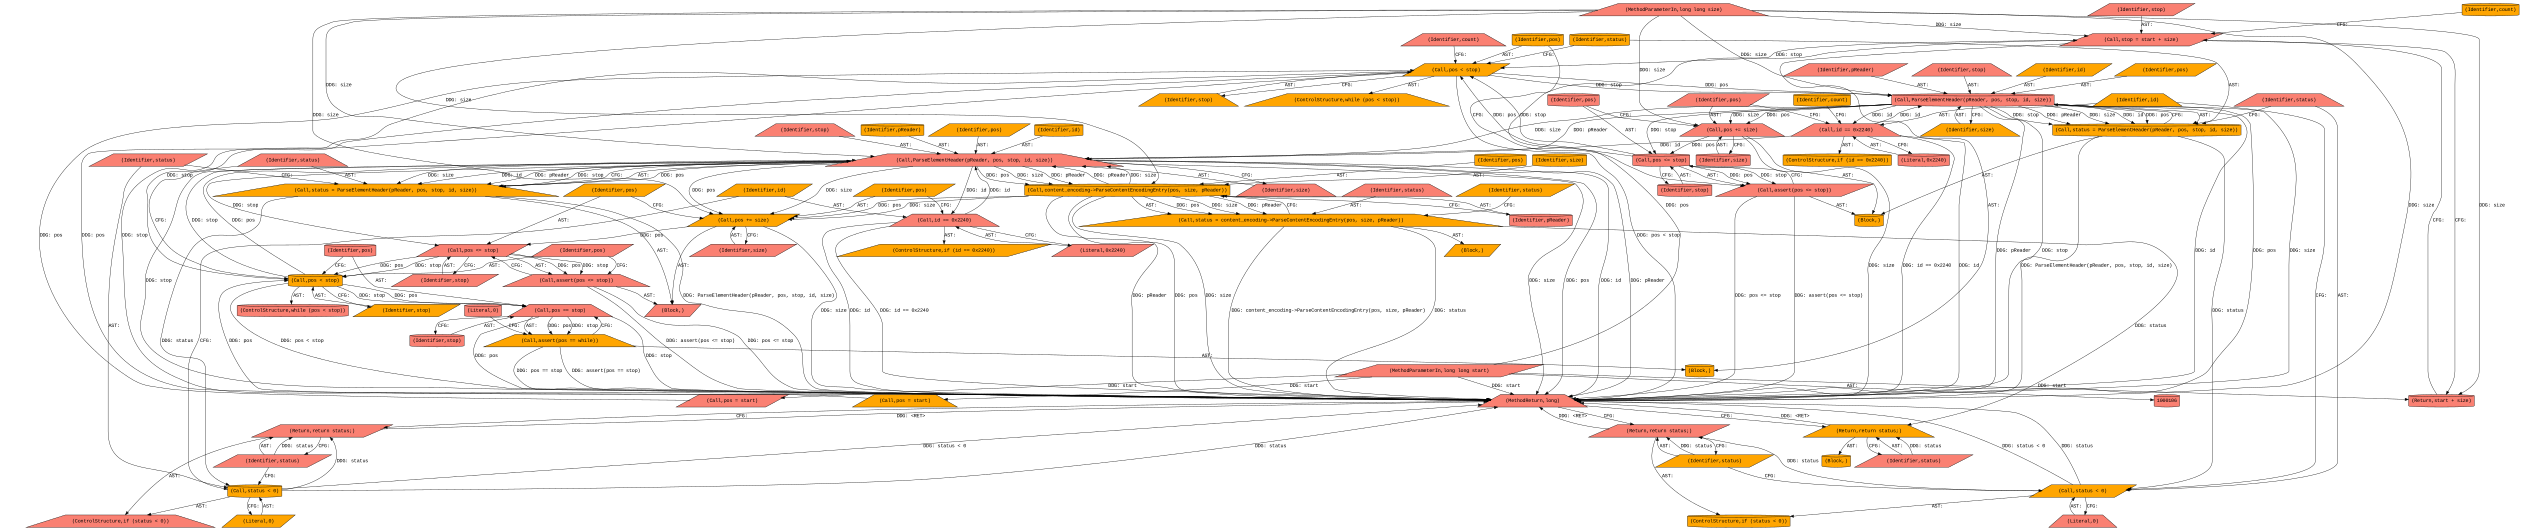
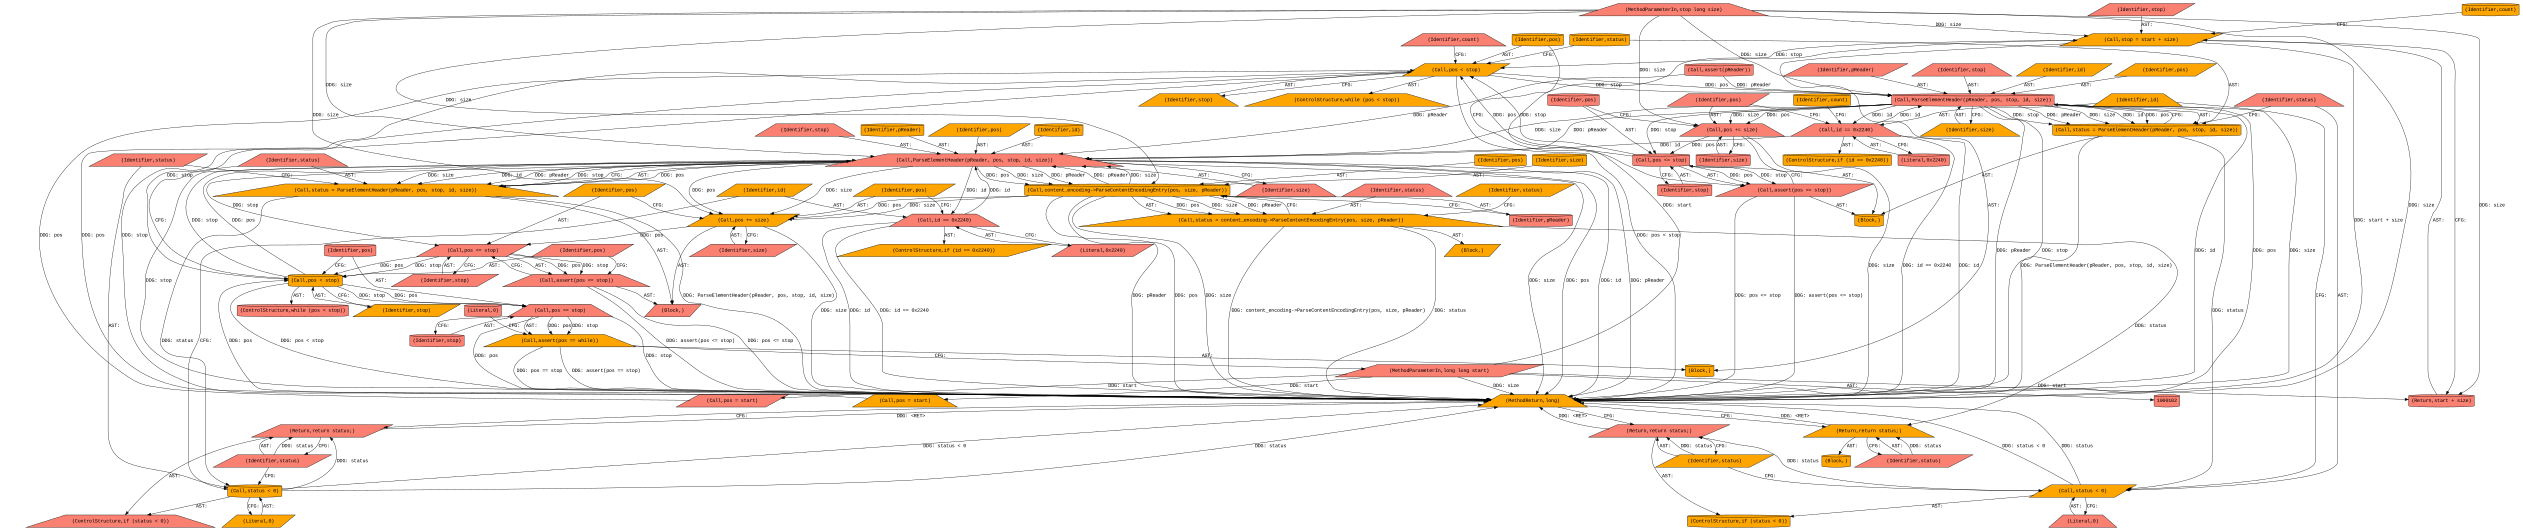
node "(MethodParameterIn,long long size)": label "(MethodParameterIn,long long size)" -> "(MethodParameterIn,stop long size)"
node "(Call,stop = start + size)": fillcolor salmon -> orange
node "(Call,assert(pReader))": added
edge "(MethodParameterIn,long long start)" -> "(Call,stop = start + size)": label "DDG: pos" -> "DDG: start"
edge "(Return,start + size)" -> "(Call,stop = start + size)": label "CFG: " -> "AST: "
edge "(Call,assert(pos == while))" -> "(Call,pos == stop)": now "(Call,assert(pos == while))" -> "(MethodParameterIn,long long start)"
edge "(MethodParameterIn,long long start)" -> "(MethodReturn,long)": label "DDG: start" -> "DDG: size"
edge "(Call,stop = start + size)" -> "(MethodReturn,long)": added, label "DDG: start + size"
node "(MethodReturn,long)": fillcolor salmon -> orange
node "1000106": label "1000106" -> "1000102"
